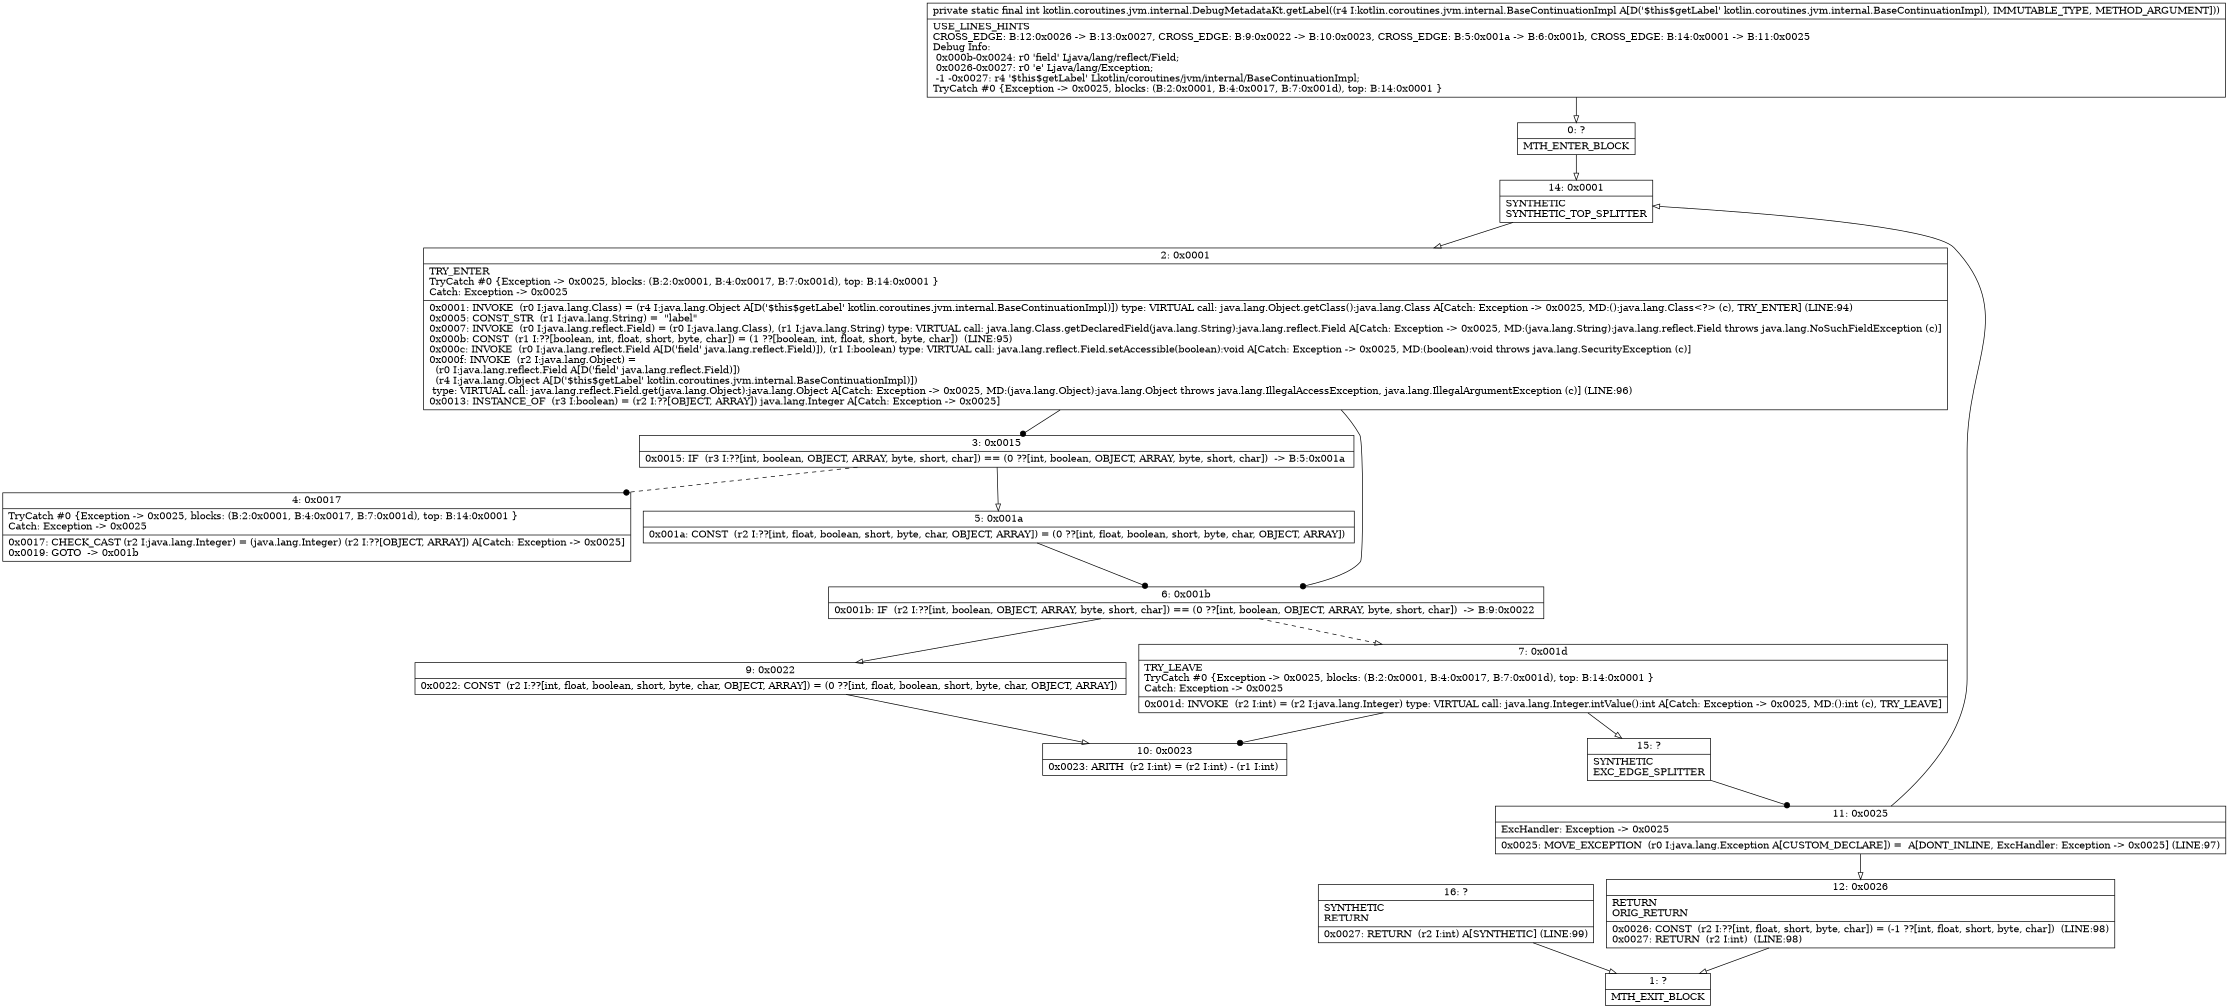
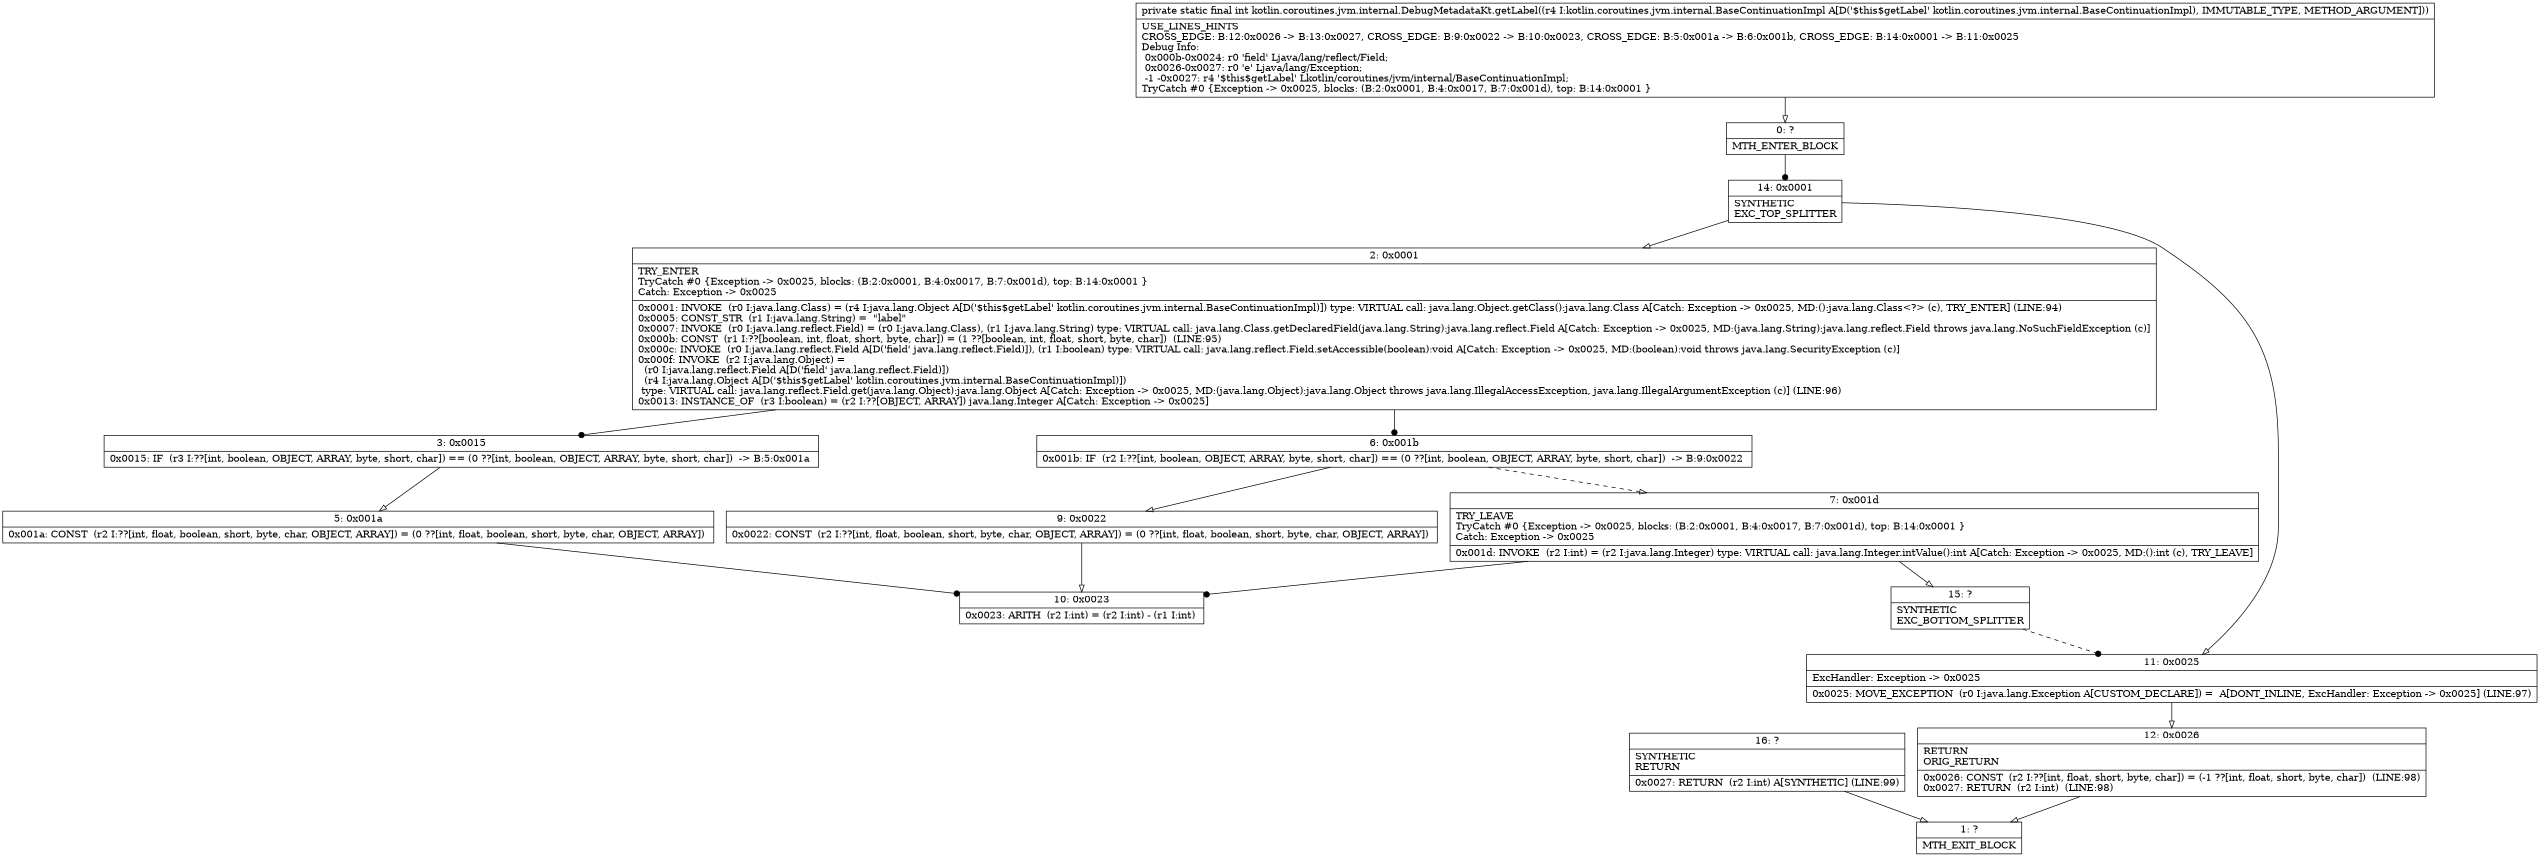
edge "0: ?" -> "14: 0x0001": arrowhead onormal -> dot
node "14: 0x0001": text "SYNTHETIC_TOP_SPLITTER" -> "EXC_TOP_SPLITTER"
edge "11: 0x0025" -> "14: 0x0001": reversed
node "4: 0x0017": removed
edge "5: 0x001a" -> "6: 0x001b": now "5: 0x001a" -> "10: 0x0023"
node "15: ?": text "EXC_EDGE_SPLITTER" -> "EXC_BOTTOM_SPLITTER"
edge "15: ?" -> "11: 0x0025": style solid -> dashed
